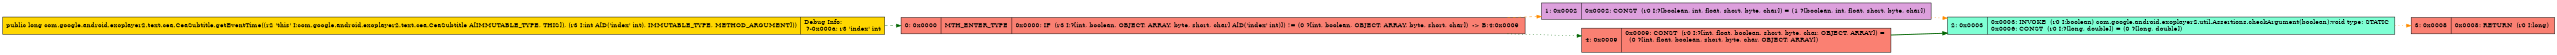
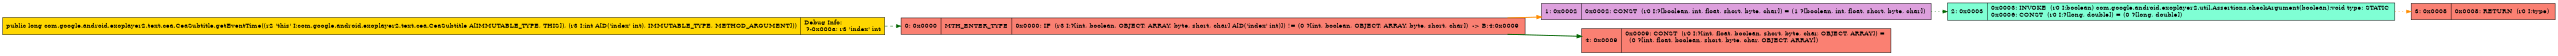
edge "0: 0x0000" -> "1: 0x0002": style dashed -> bold
edge "1: 0x0002" -> "2: 0x0003": color darkorange -> darkgreen
node "3: 0x0008": text "0x0008: RETURN  (r0 I:long)" -> "0x0008: RETURN  (r0 I:type)"
edge "4: 0x0009" -> "2: 0x0003": removed
edge "0: 0x0000" -> "4: 0x0009": style dotted -> bold
